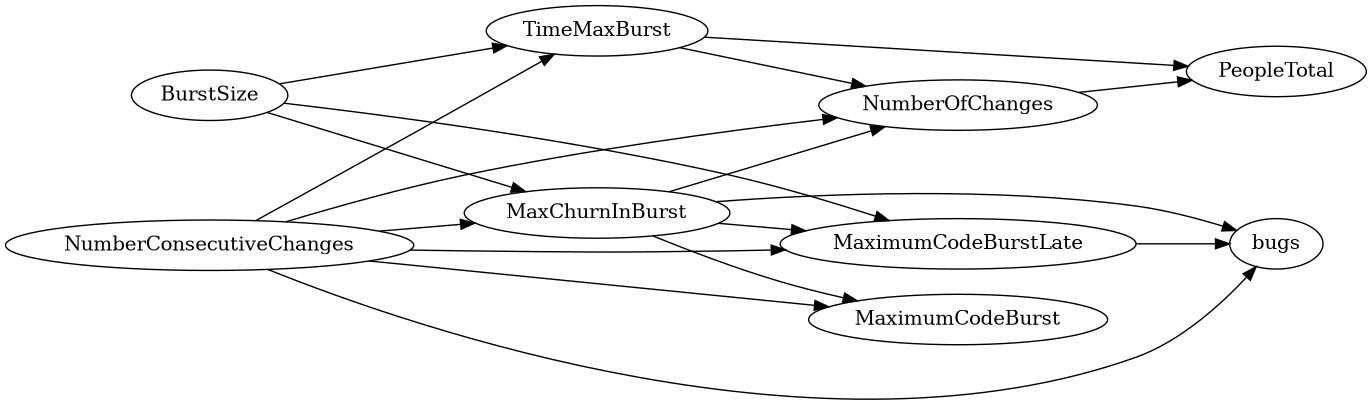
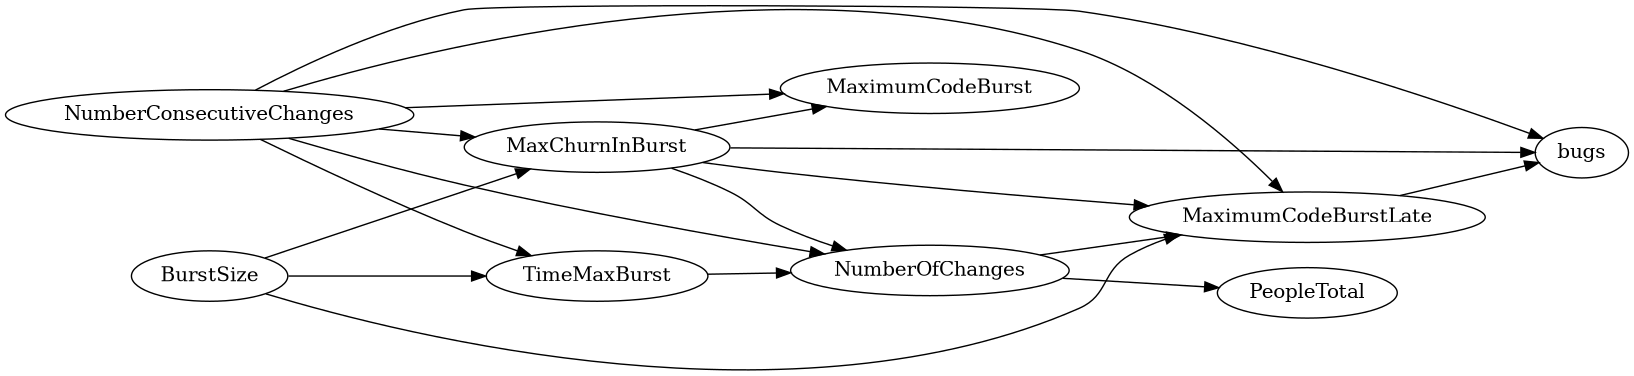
edge "TimeMaxBurst" -> "PeopleTotal": removed
edge "NumberOfChanges" -> "MaximumCodeBurstLate": added
